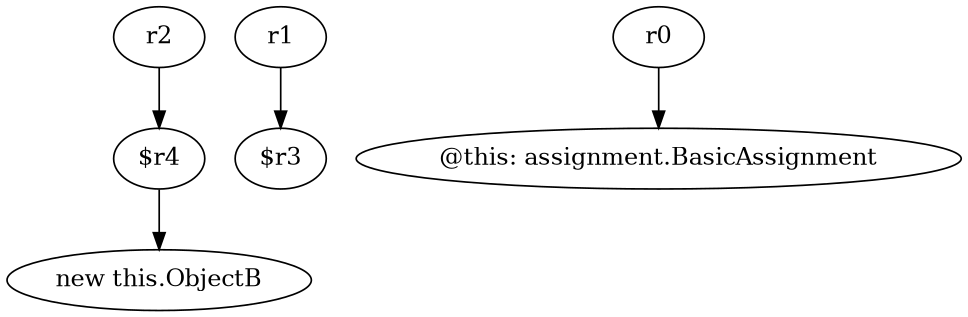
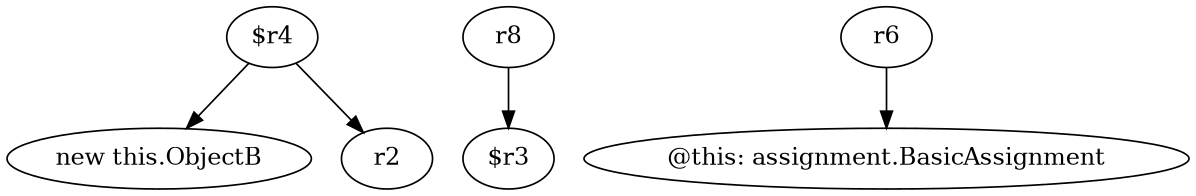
node "r1": label "r1" -> "r8"
node "r0": label "r0" -> "r6"
edge "r2" -> "$r4": reversed
